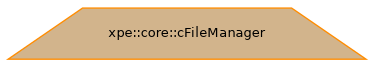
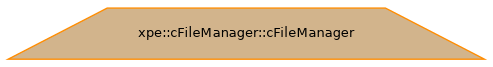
node "xpe::core::cFileManager": label "xpe::core::cFileManager" -> "xpe::cFileManager::cFileManager"
